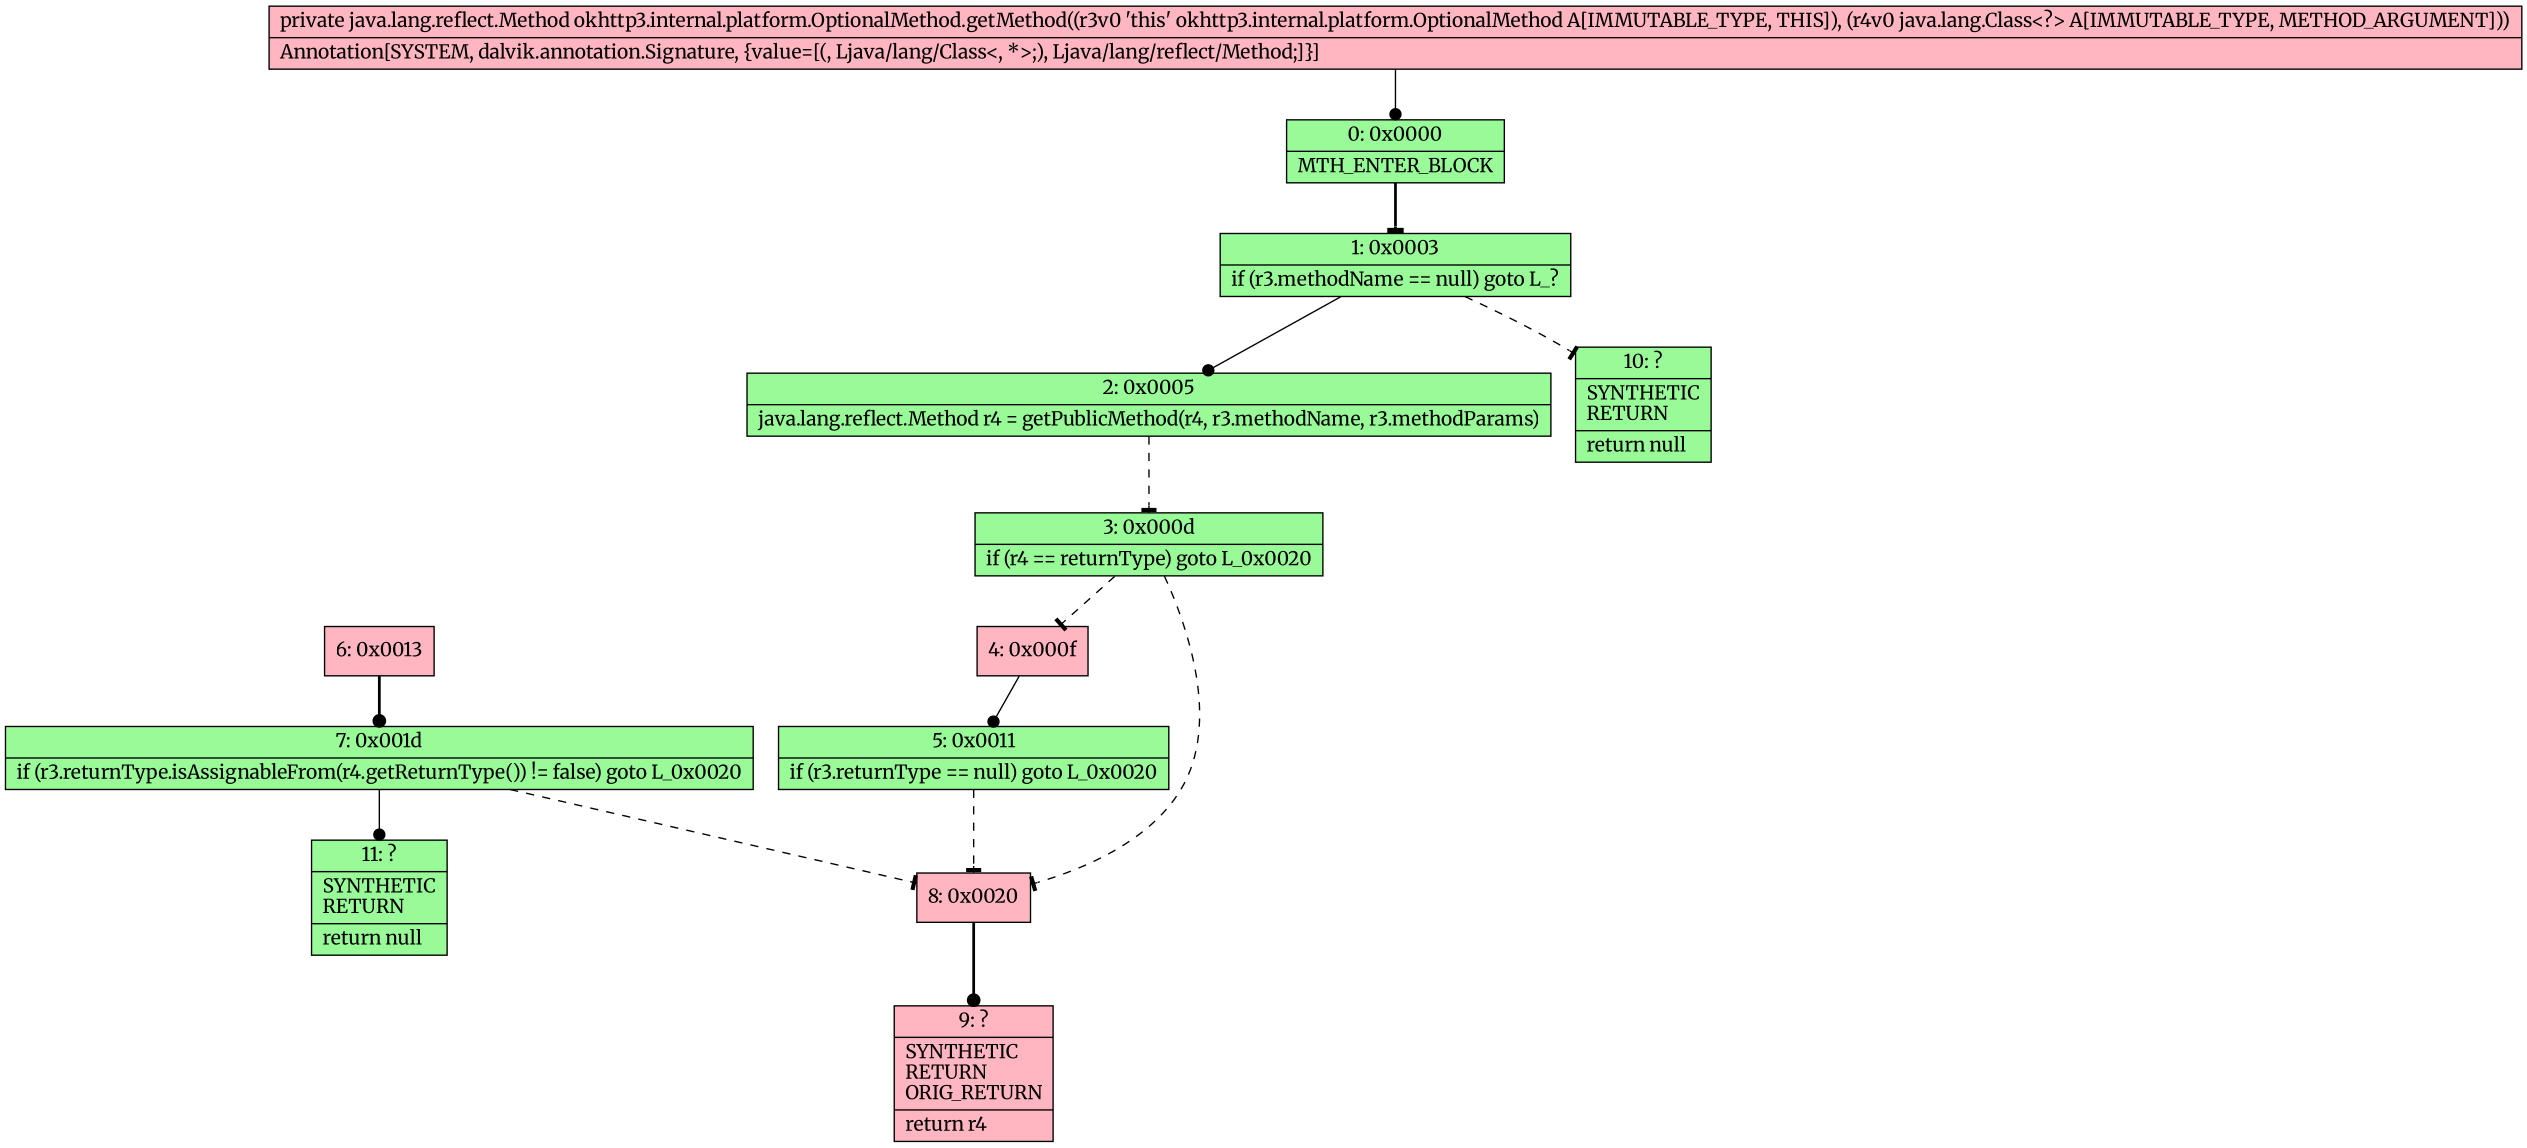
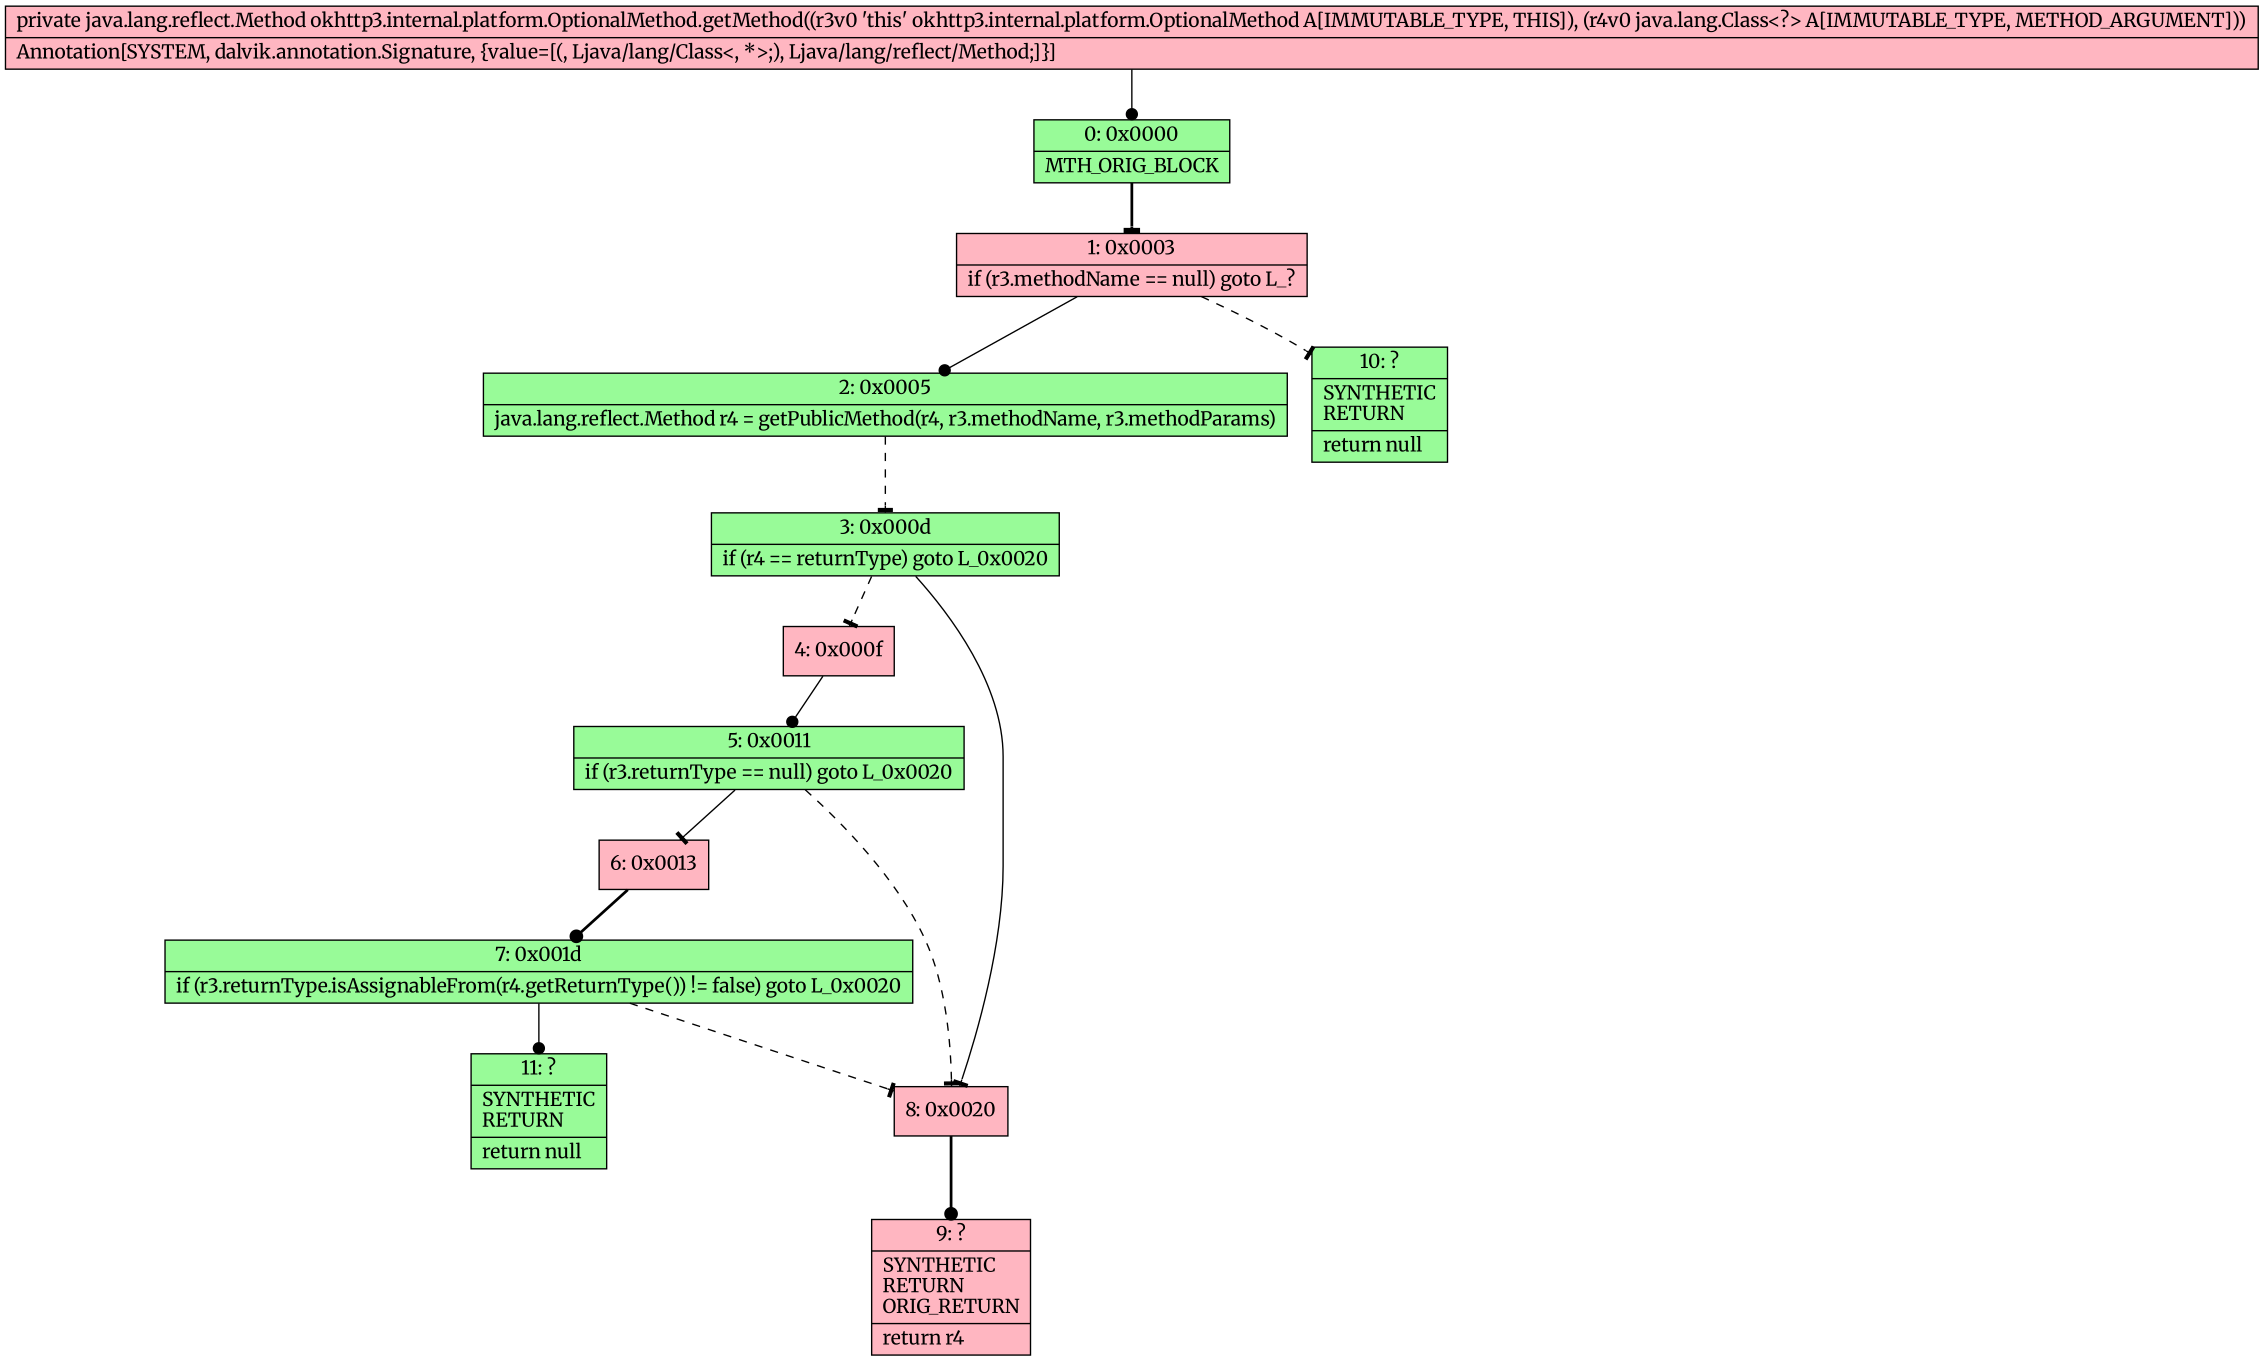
node "0: 0x0000": text "MTH_ENTER_BLOCK" -> "MTH_ORIG_BLOCK"
node "1: 0x0003": fillcolor palegreen -> lightpink
edge "3: 0x000d" -> "8: 0x0020": style dashed -> solid
edge "5: 0x0011" -> "6: 0x0013": added
